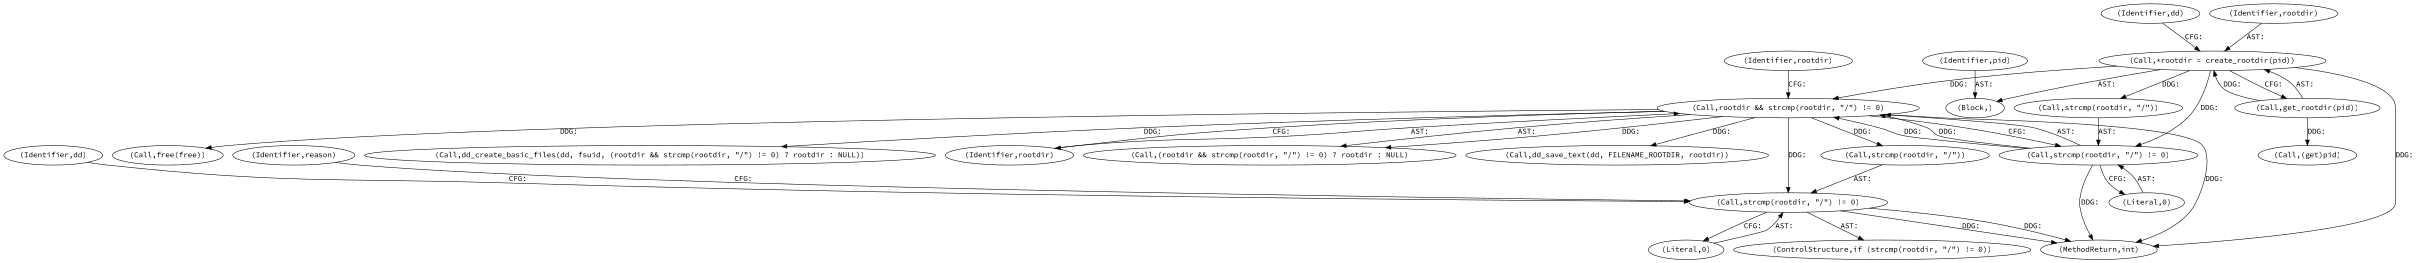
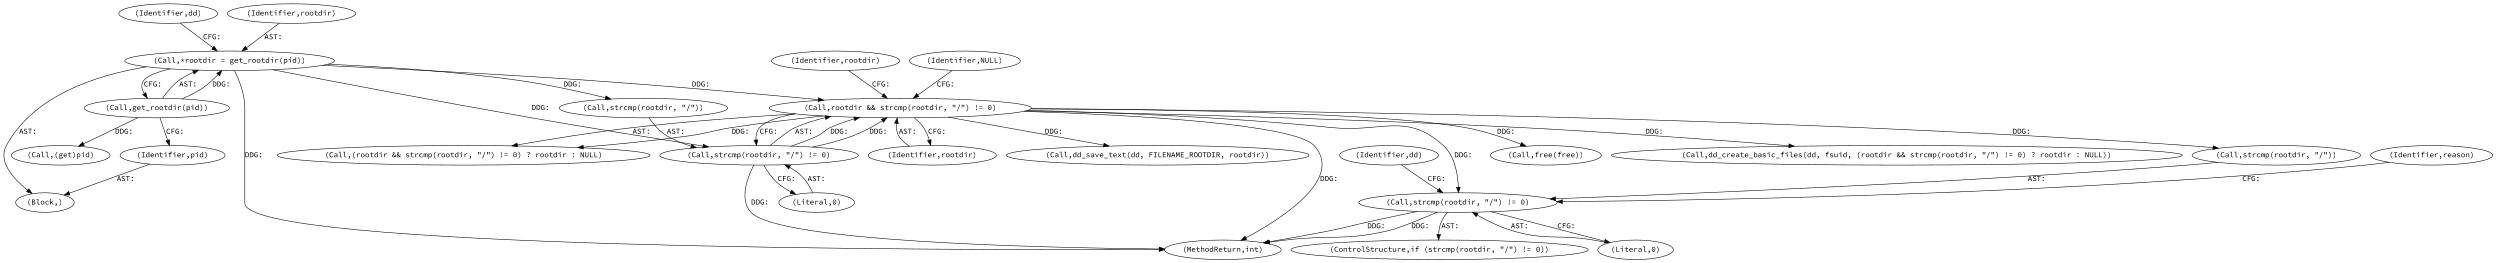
node "(Identifier,NULL)": added
node "(Call,*rootdir = create_rootdir(pid))": label "(Call,*rootdir = create_rootdir(pid))" -> "(Call,*rootdir = get_rootdir(pid))"
edge "(Call,get_rootdir(pid))" -> "(Identifier,pid)": added, label "CFG:"
